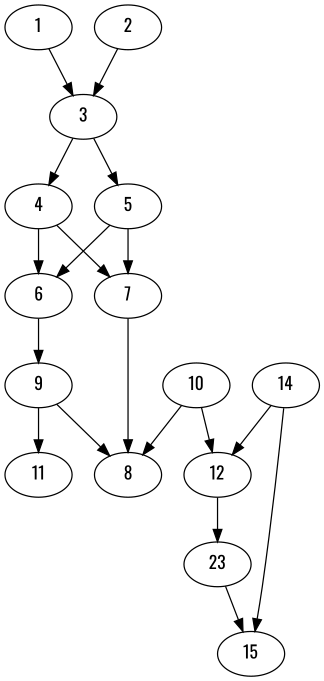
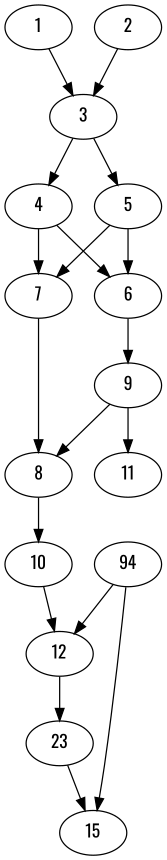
node "14": label "14" -> "94"
edge "10" -> "8": reversed
